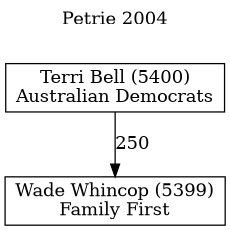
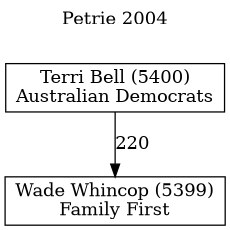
edge "Terri Bell (5400) Australian Democrats" -> "Wade Whincop (5399) Family First": label "250" -> "220"
